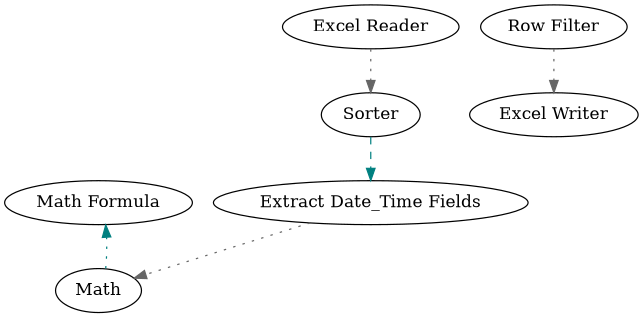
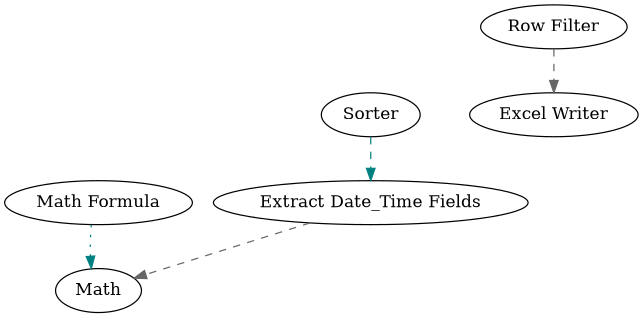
node "Excel Reader": removed
edge "Row Filter" -> "Excel Writer": style dotted -> dashed
edge "Extract Date_Time Fields" -> "Math": style dotted -> dashed
edge "Math" -> "Math Formula": reversed
